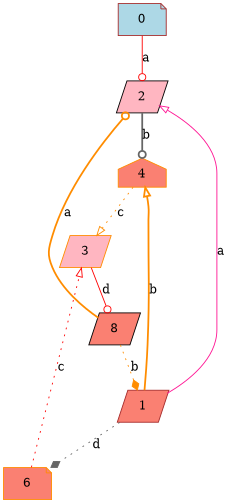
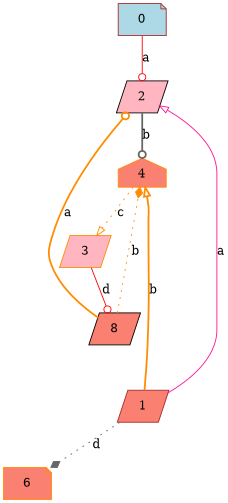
edge "8" -> "1": now "8" -> "4"
edge "6" -> "3": removed, label "c"
